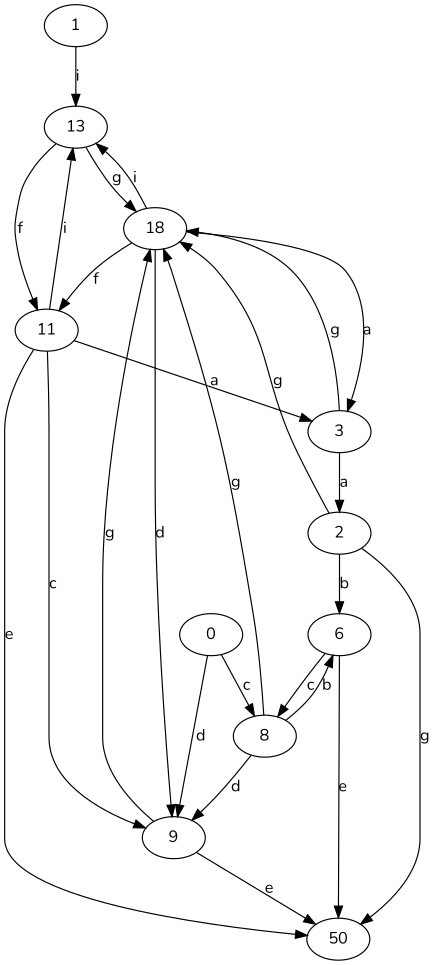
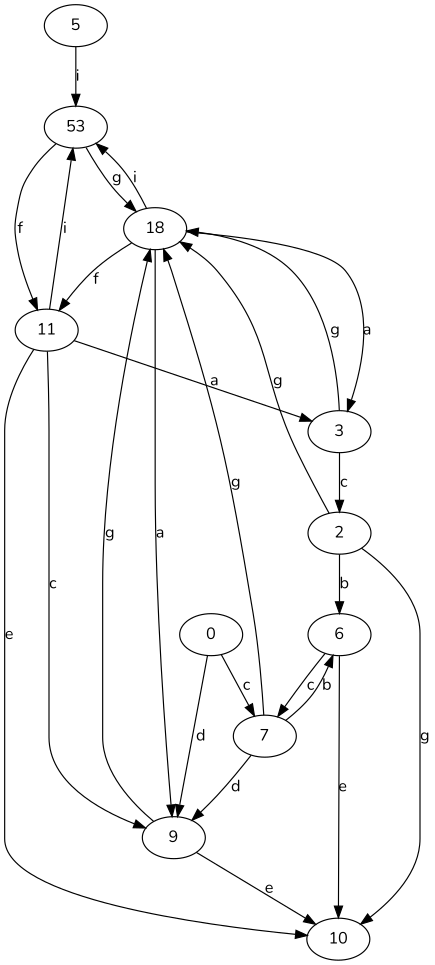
node "1": label "1" -> "5"
node "13": label "13" -> "53"
edge "3" -> "2": label "a" -> "c"
edge "18" -> "9": label "d" -> "a"
node "8": label "8" -> "7"
node "50": label "50" -> "10"
